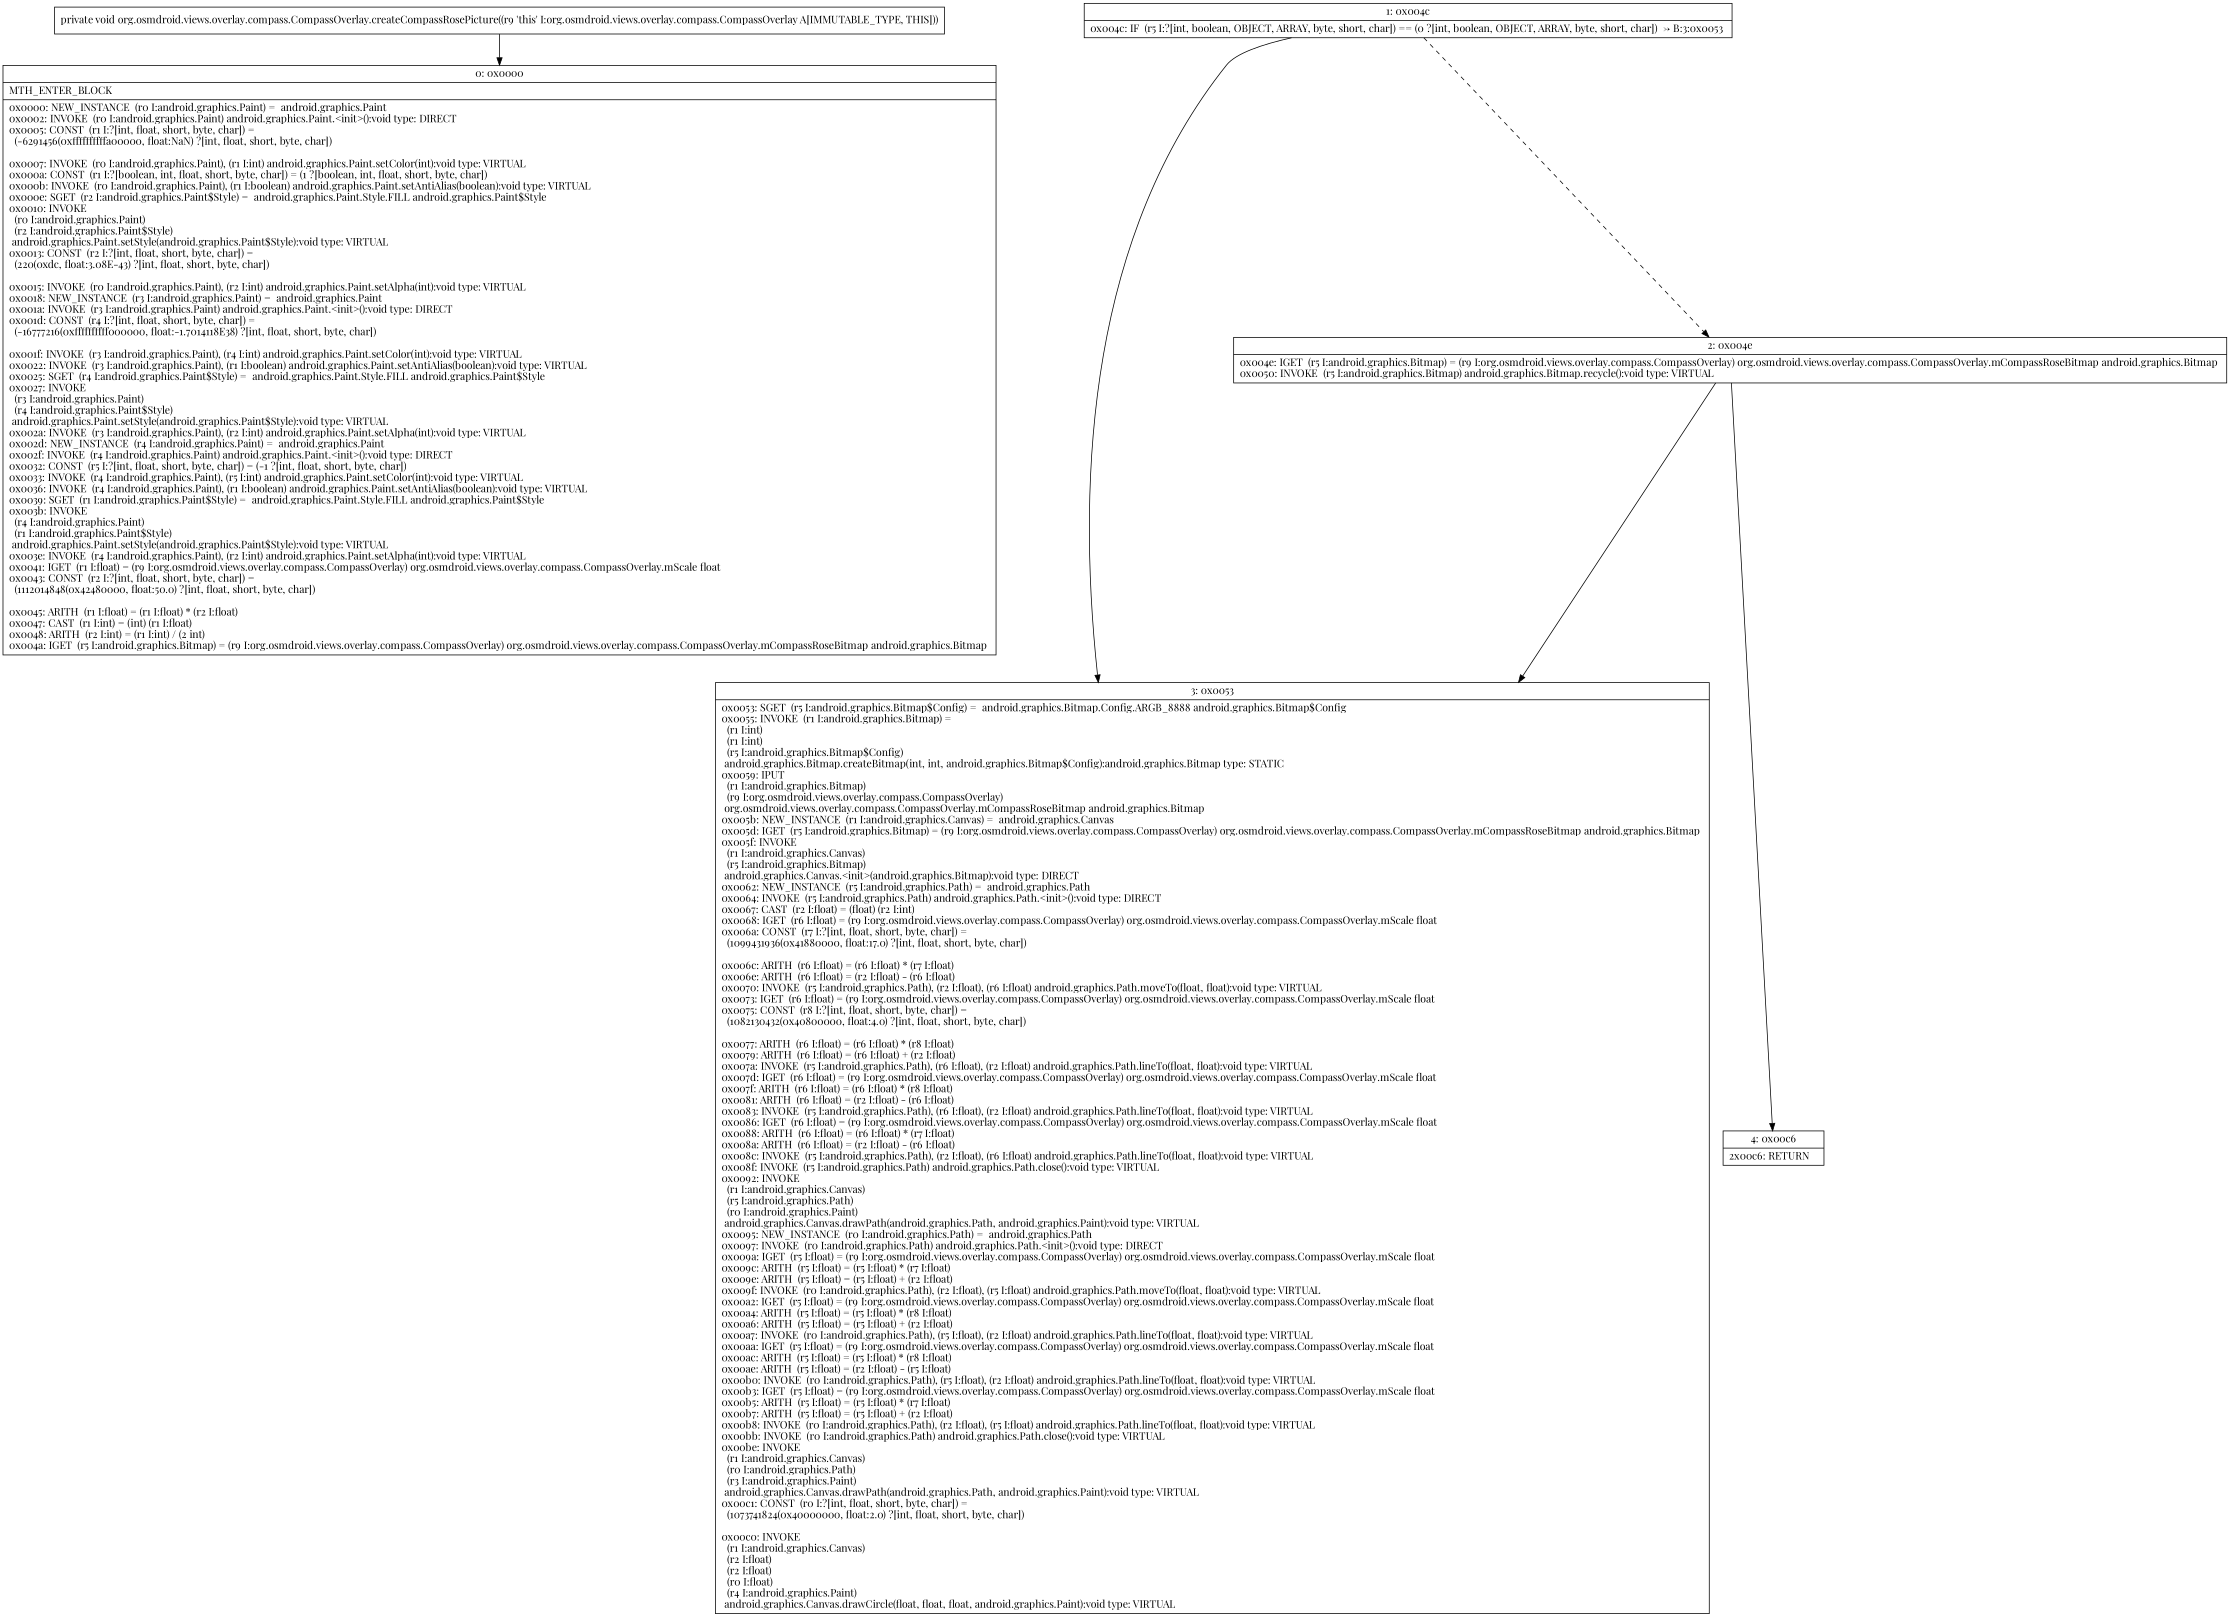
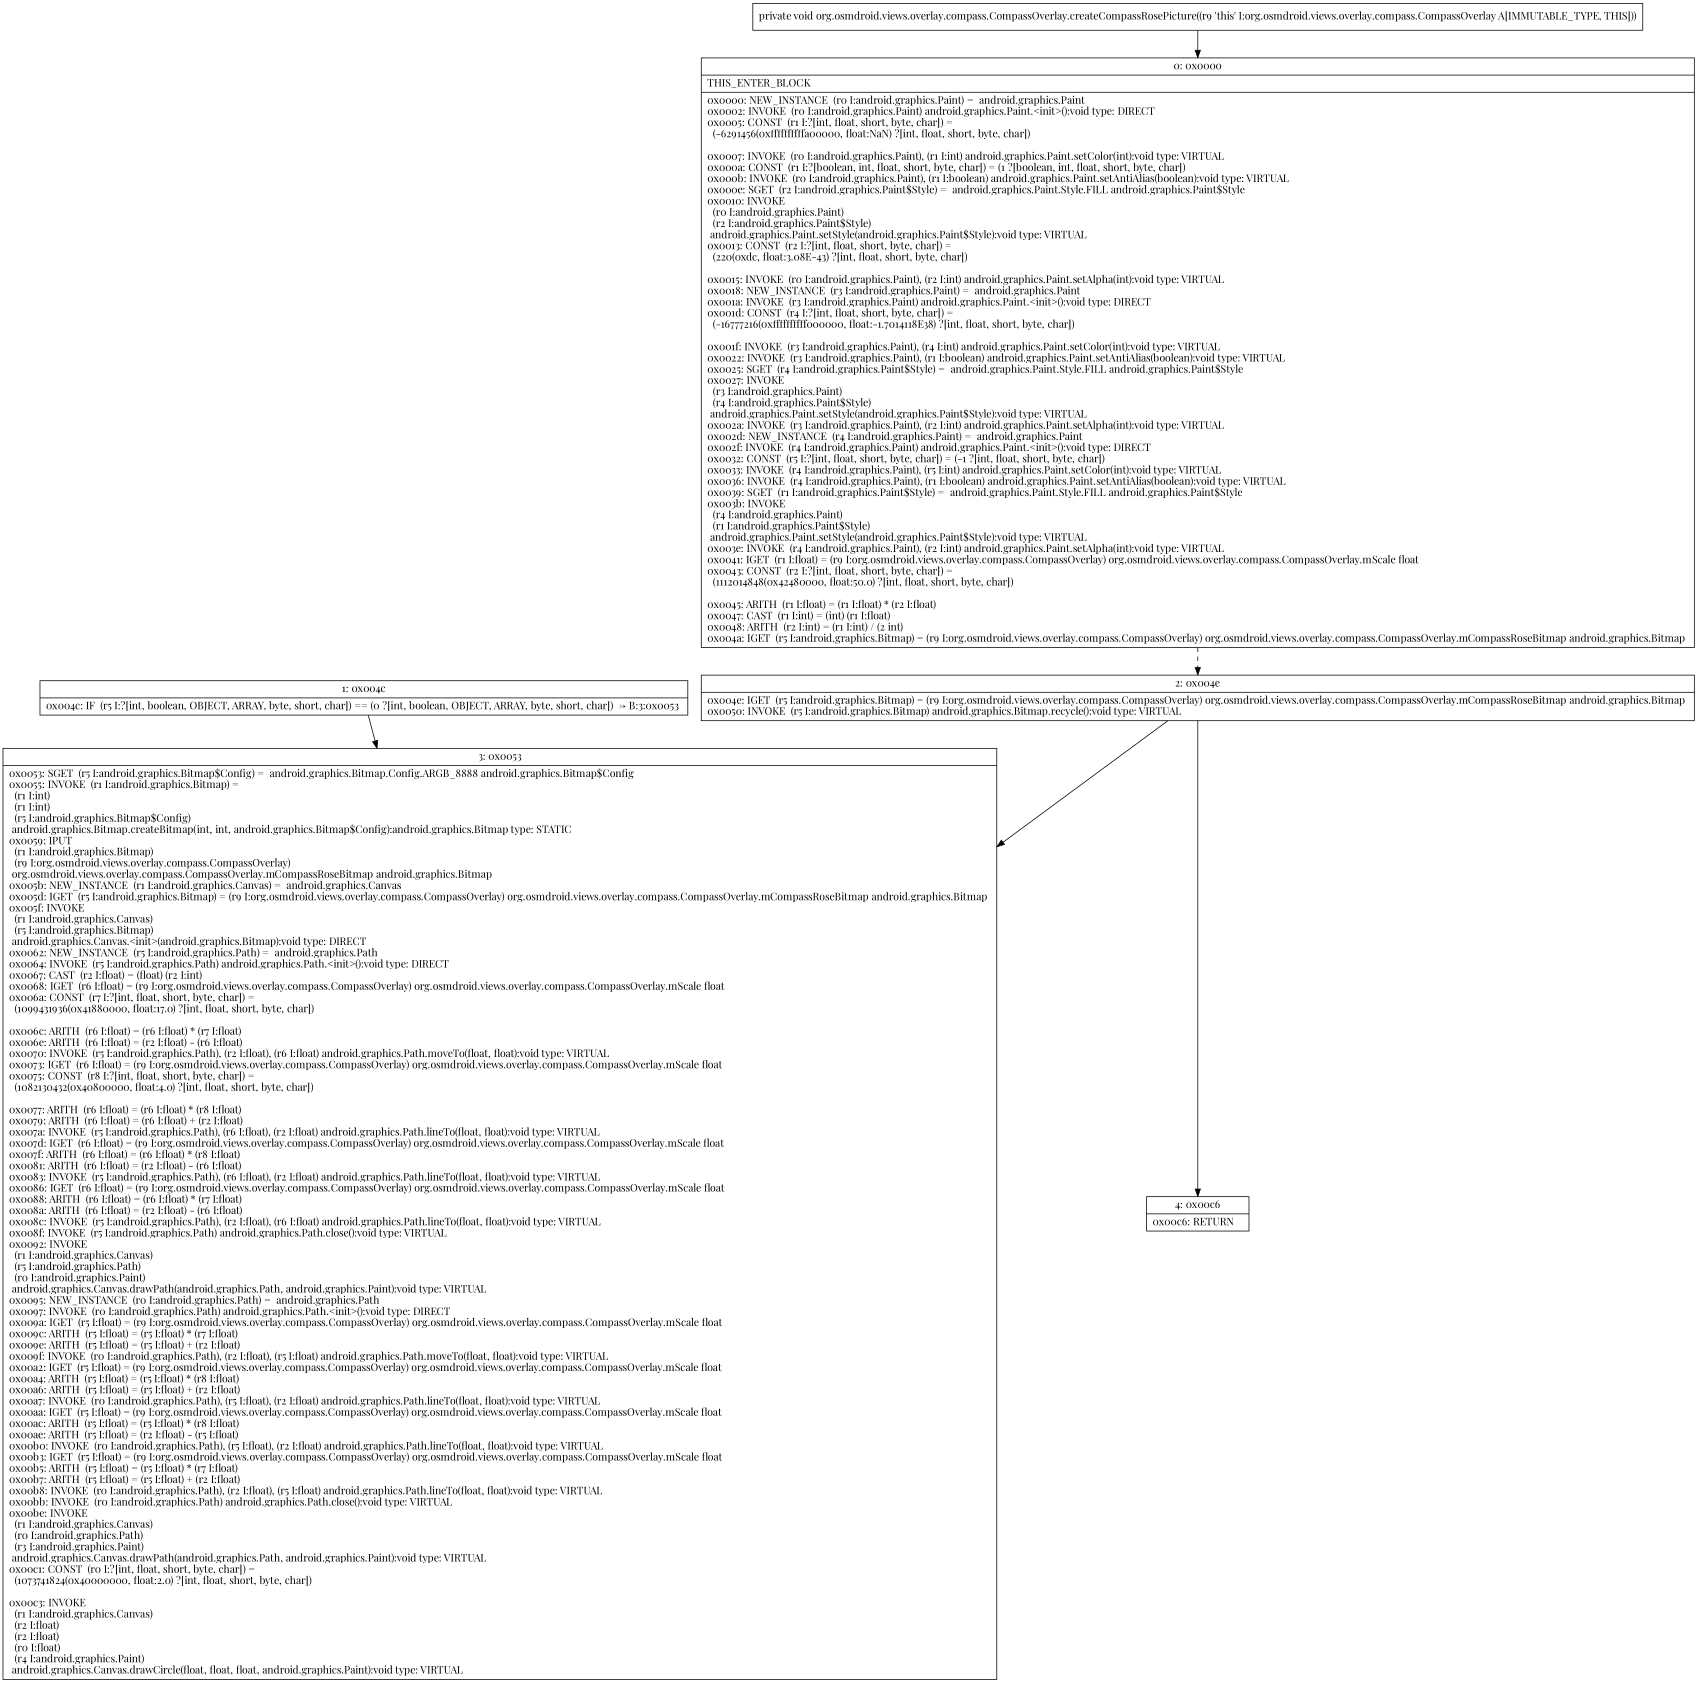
node "0: 0x0000": text "MTH_ENTER_BLOCK" -> "THIS_ENTER_BLOCK"
edge "1: 0x004c" -> "2: 0x004e": now "0: 0x0000" -> "2: 0x004e"
node "4: 0x00c6": text "2x00c6: RETURN" -> "0x00c6: RETURN"
node "3: 0x0053": text "0x00c0: INVOKE" -> "0x00c3: INVOKE"
